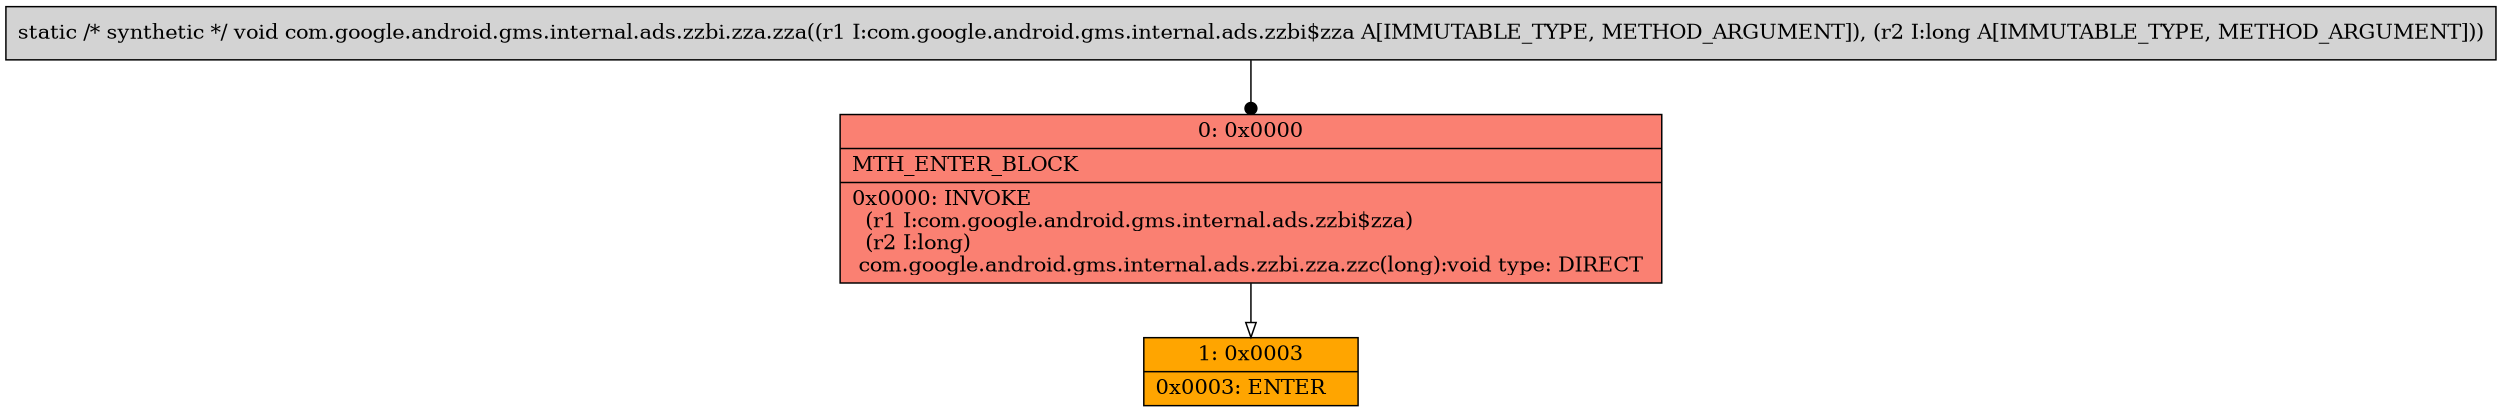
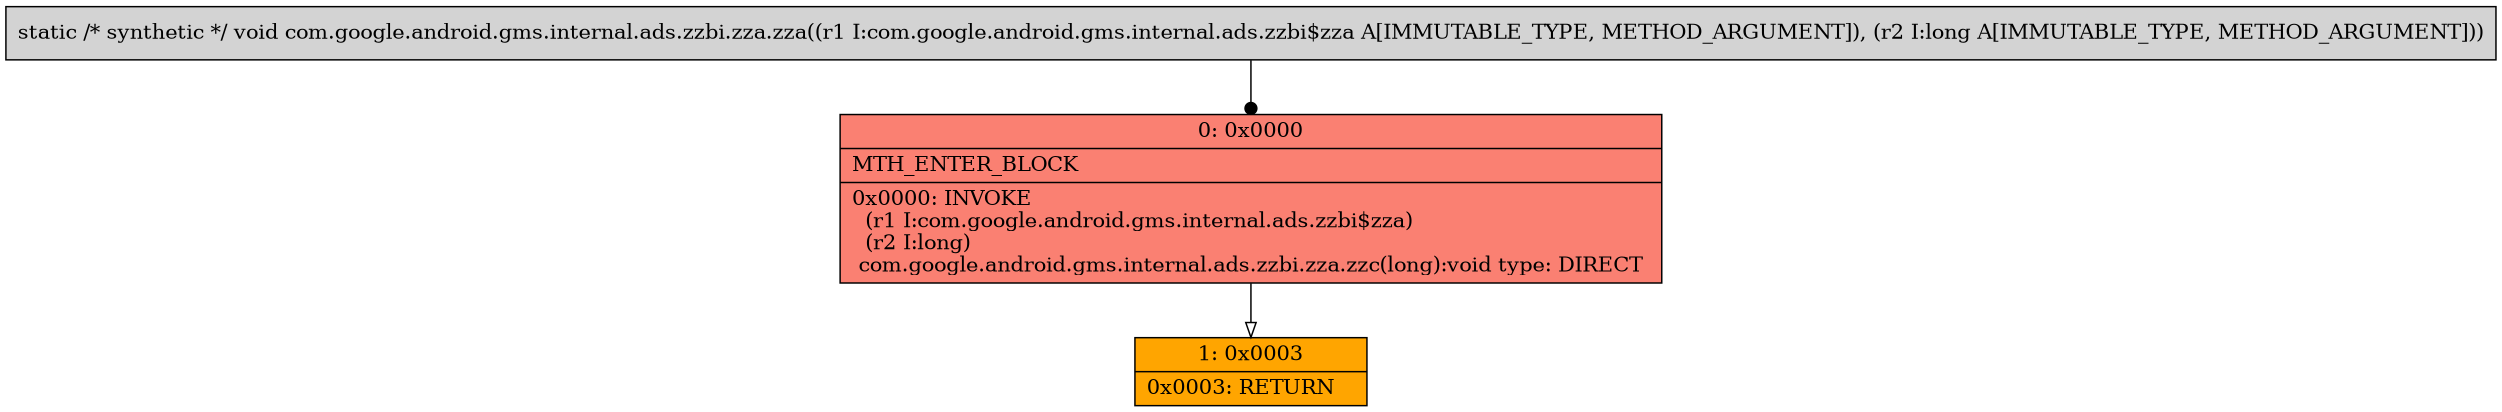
node "1: 0x0003": text "0x0003: ENTER" -> "0x0003: RETURN"
